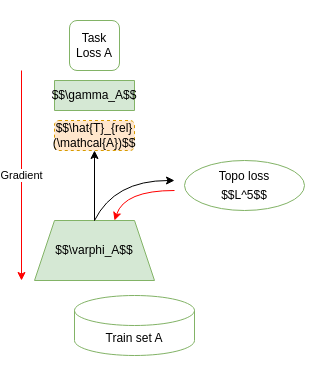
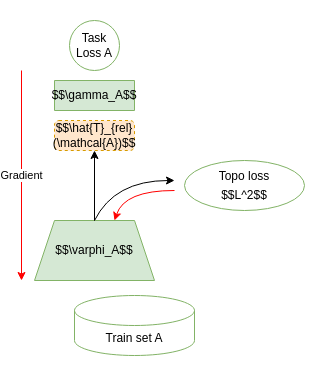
node "Task Loss A": shape rounded rectangle -> ellipse
node "Topo loss $$L^5$$": label "Topo loss $$L^5$$" -> "Topo loss $$L^2$$"
